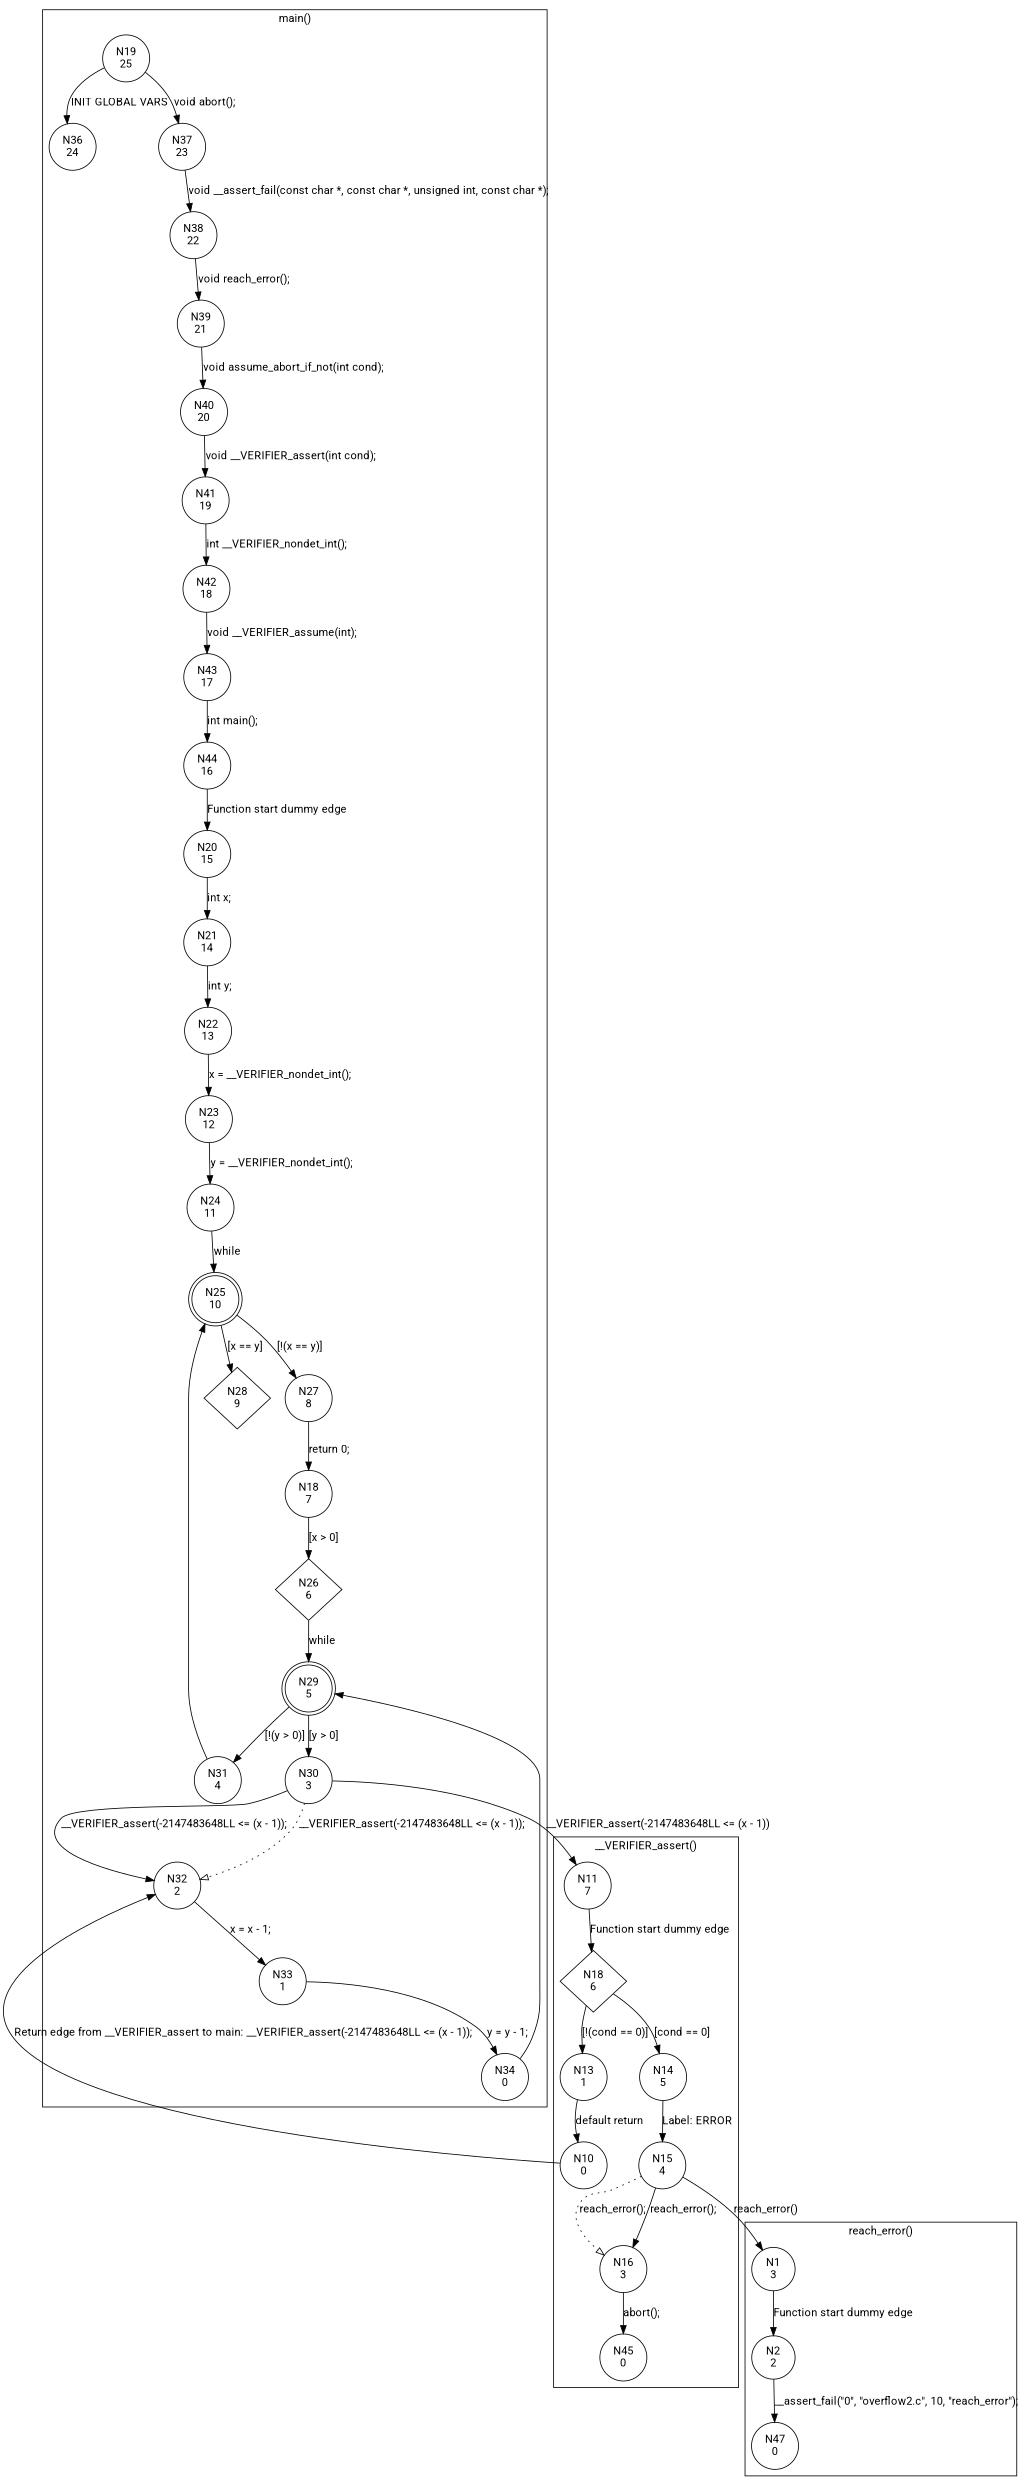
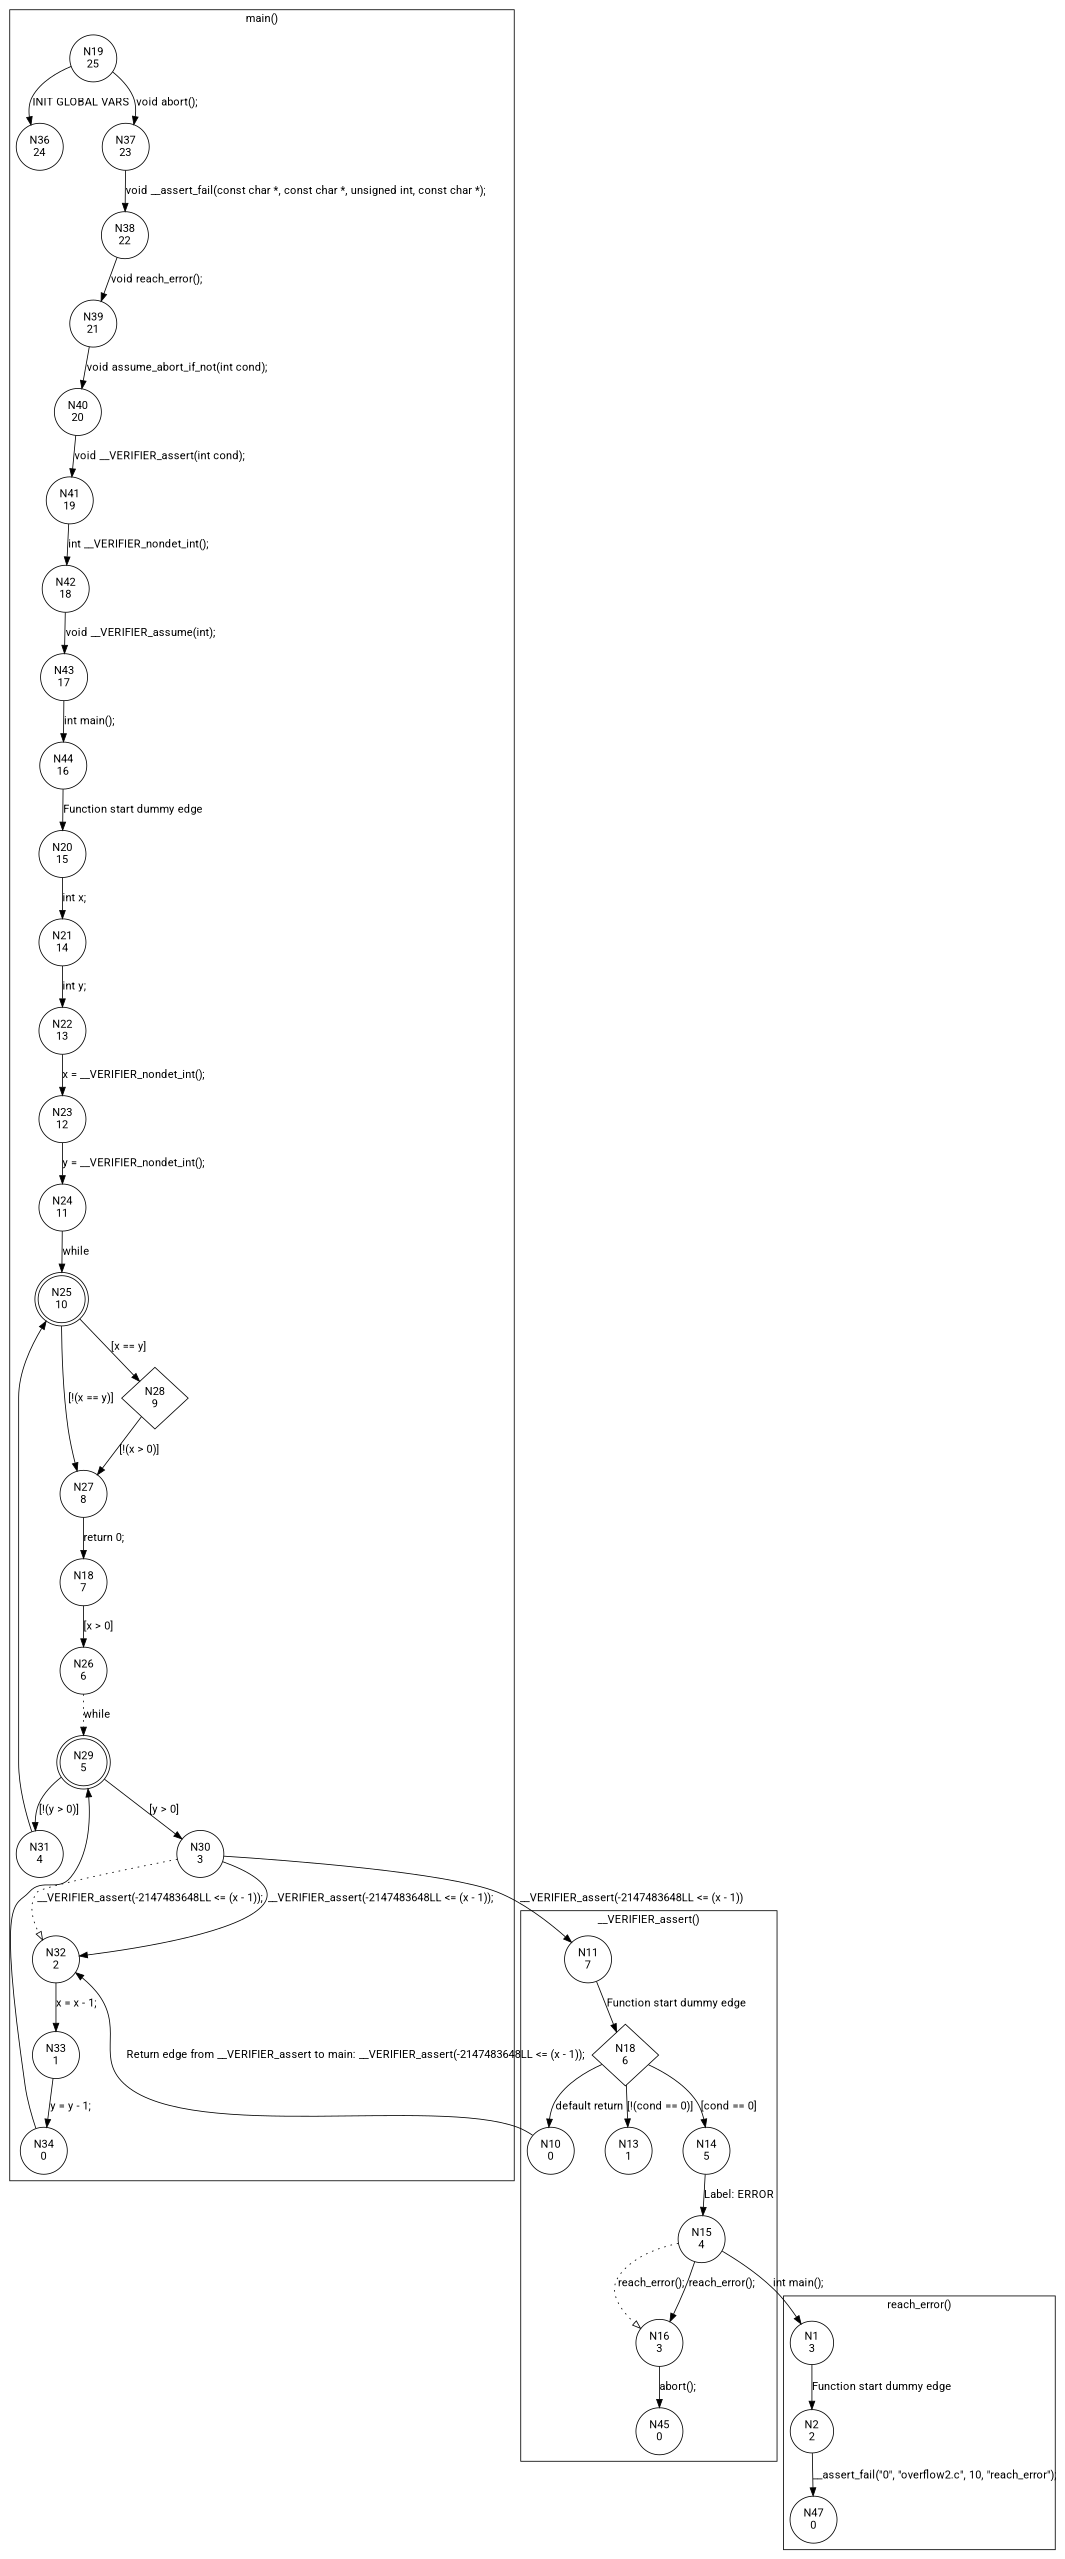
edge "N28 9" -> "N27 8": added, label "[!(x > 0)]"
node "N26 6": shape diamond -> circle
edge "N26 6" -> "N29 5": style solid -> dotted
edge "N13 1" -> "N10 0": now "N18 6" -> "N10 0"
edge "N15 4" -> "N1 3": label "reach_error()" -> "int main();"
